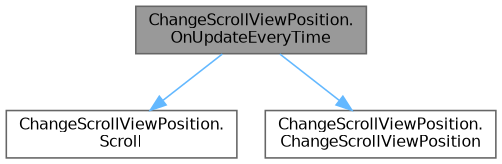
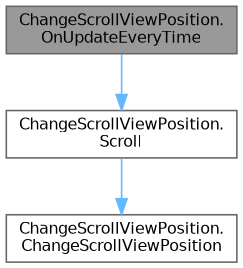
edge "ChangeScrollViewPosition. OnUpdateEveryTime" -> "ChangeScrollViewPosition. ChangeScrollViewPosition": now "ChangeScrollViewPosition. Scroll" -> "ChangeScrollViewPosition. ChangeScrollViewPosition"
